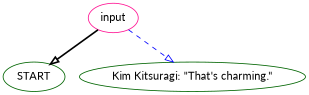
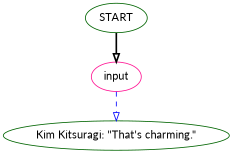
edge "input" -> "START": reversed
